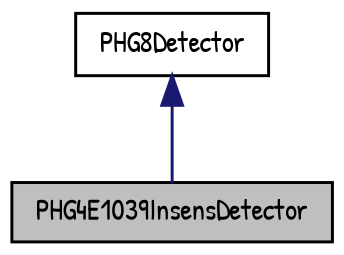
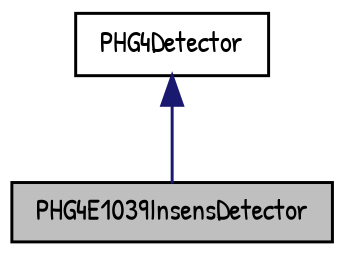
node "PHG8Detector": label "PHG8Detector" -> "PHG4Detector"
